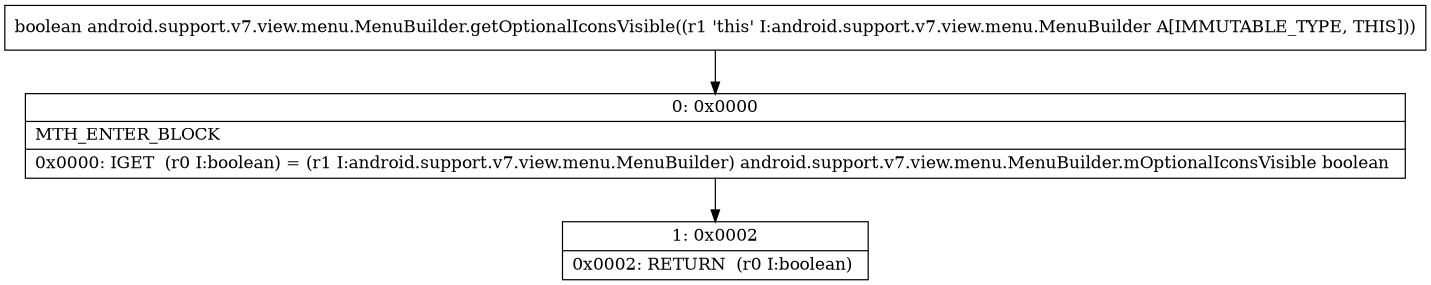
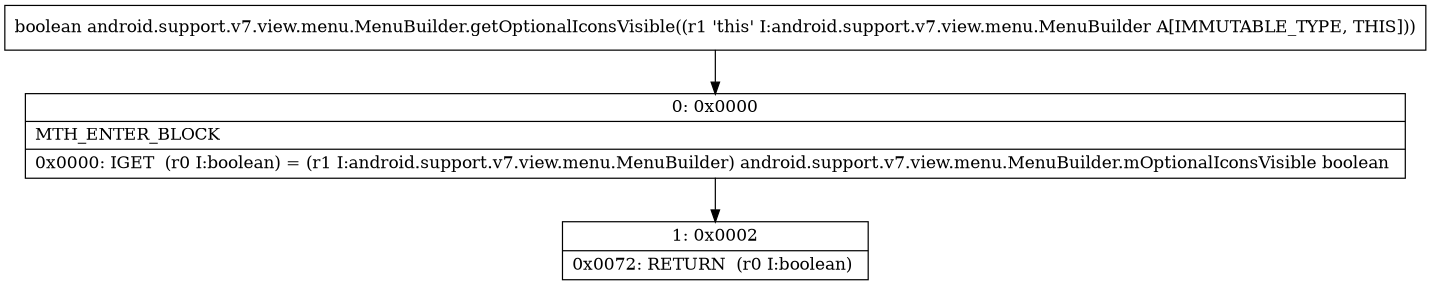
node "1: 0x0002": text "0x0002: RETURN  (r0 I:boolean)" -> "0x0072: RETURN  (r0 I:boolean)"
